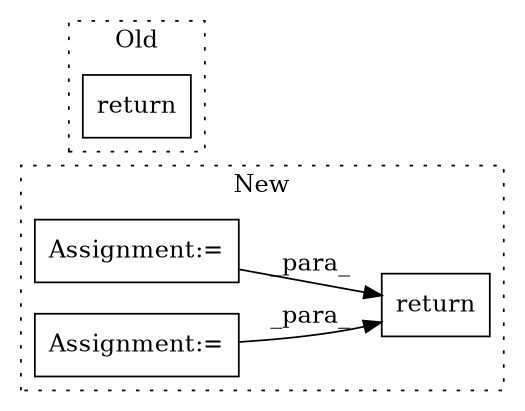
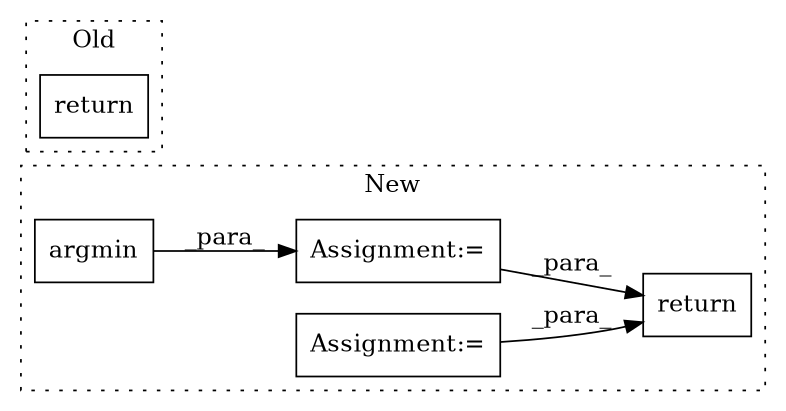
node "argmin": added
